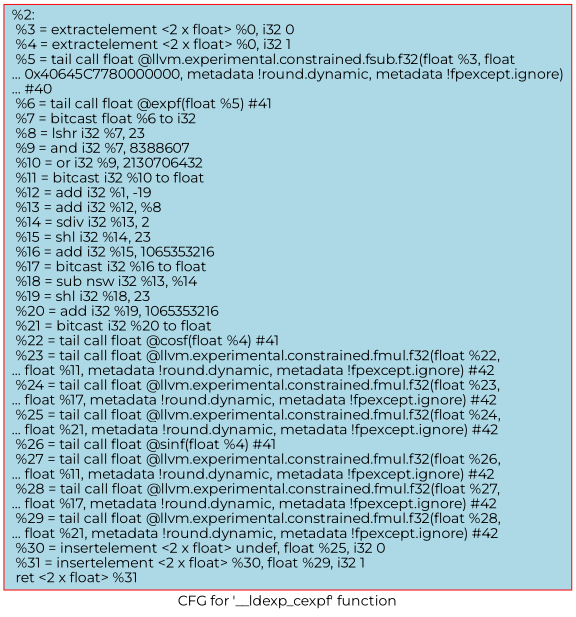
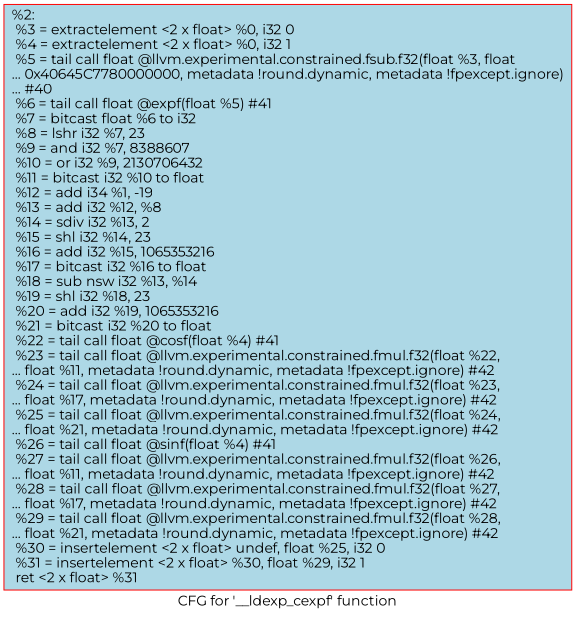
node "%2:": text "%12 = add i32 %1, -19" -> "%12 = add i34 %1, -19"
